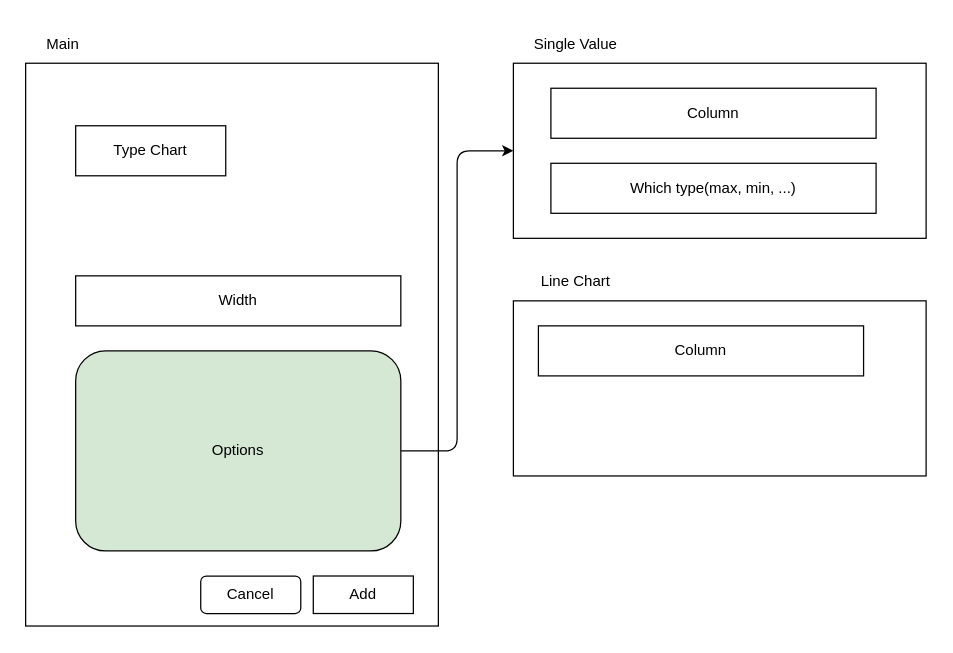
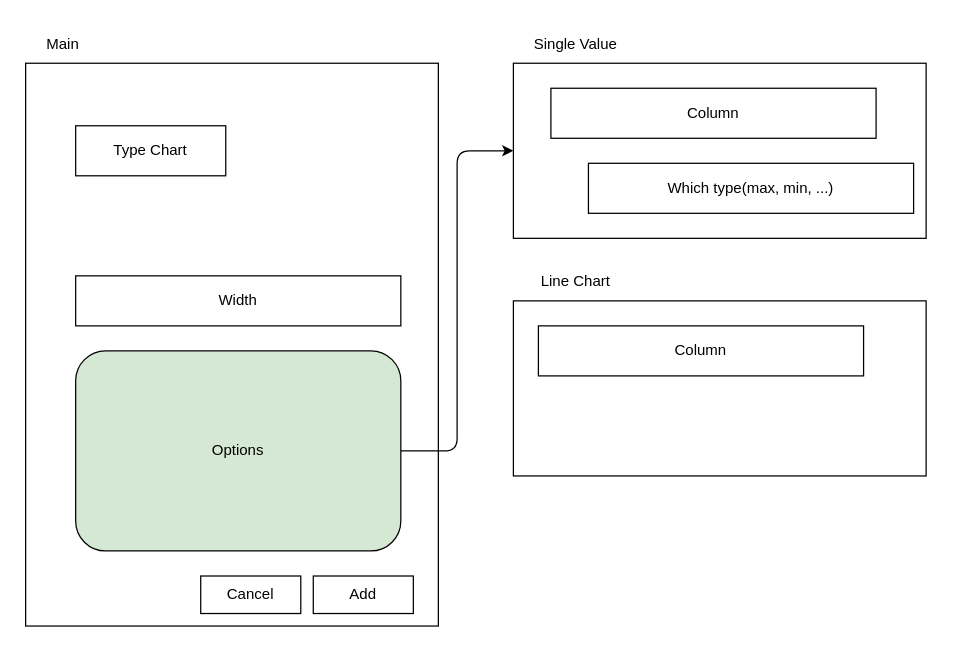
node "Which type(max, min, ...)": moved (713, 188) -> (751, 188)
node "Cancel": shape rounded rectangle -> rectangle
